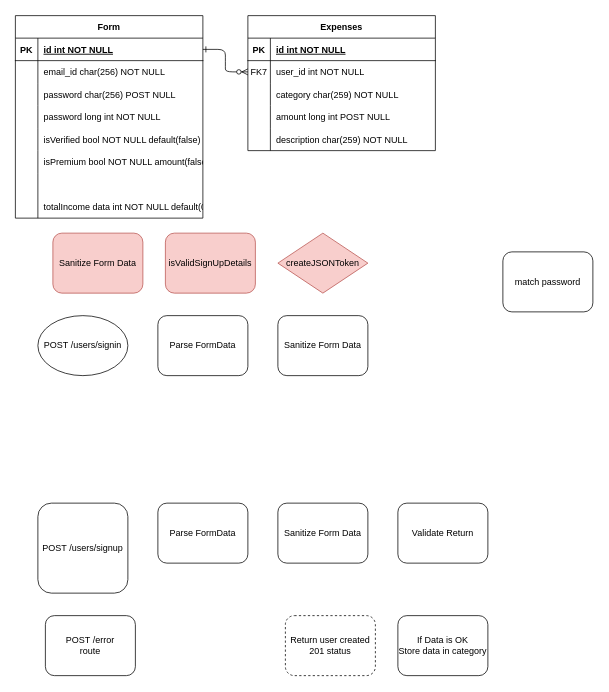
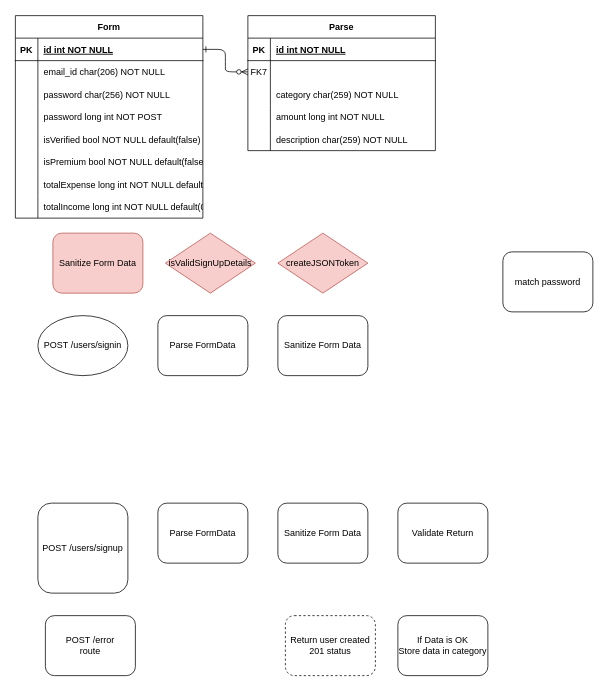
node "Expenses": label "Expenses" -> "Parse"
node "email_id char(256) NOT NULL": label "email_id char(256) NOT NULL" -> "email_id char(206) NOT NULL"
node "user_id int NOT NULL": removed
node "password char(256) POST NULL": label "password char(256) POST NULL" -> "password char(256) NOT NULL"
node "password long int NOT NULL": label "password long int NOT NULL" -> "password long int NOT POST"
node "amount long int POST NULL": label "amount long int POST NULL" -> "amount long int NOT NULL"
node "isPremium bool NOT NULL amount(false)": label "isPremium bool NOT NULL amount(false)" -> "isPremium bool NOT NULL default(false)"
node "totalExpense long int NOT NULL default(0)": added
node "totalIncome data int NOT NULL default(0)": label "totalIncome data int NOT NULL default(0)" -> "totalIncome long int NOT NULL default(0)"
node "isValidSignUpDetails": shape rounded rectangle -> diamond
